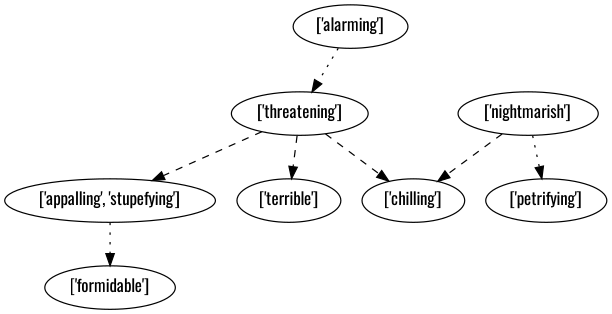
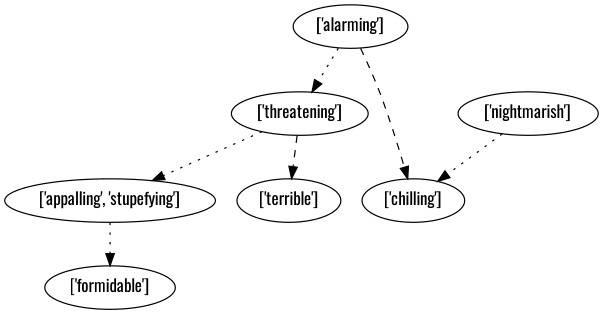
edge "['threatening']" -> "['appalling', 'stupefying']": style dashed -> dotted
edge "['threatening']" -> "['chilling']": now "['alarming']" -> "['chilling']"
edge "['nightmarish']" -> "['chilling']": style dashed -> dotted
node "['petrifying']": removed
